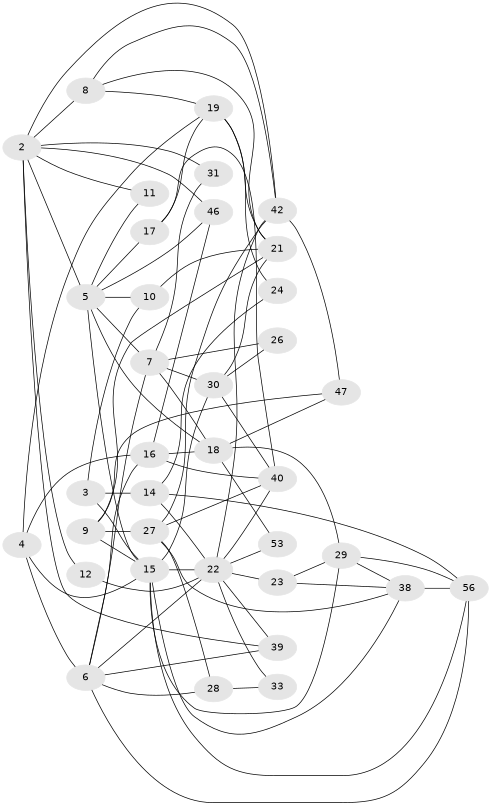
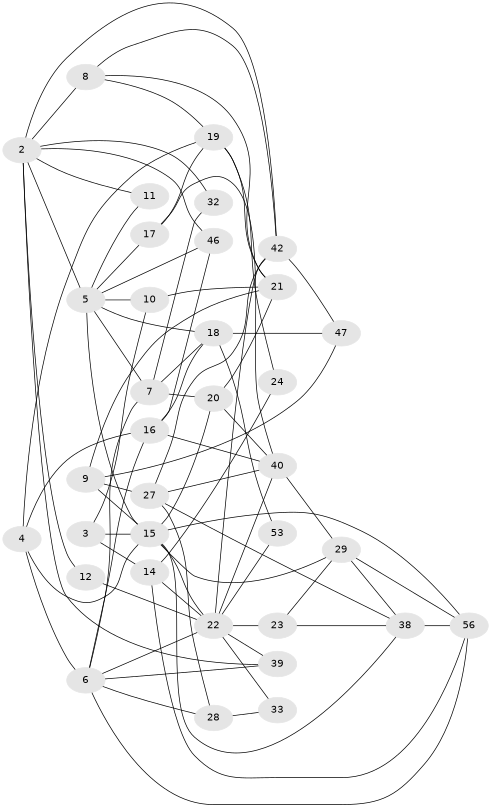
node "31": label "31" -> "32"
node "26": removed
node "30": label "30" -> "20"
edge "18" -- "29": now "40" -- "29"
